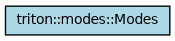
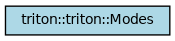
node "triton::modes::Modes": label "triton::modes::Modes" -> "triton::triton::Modes"
